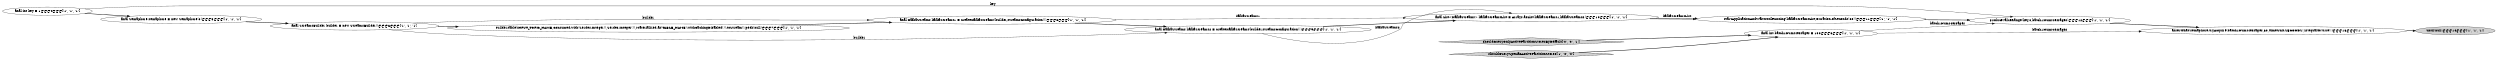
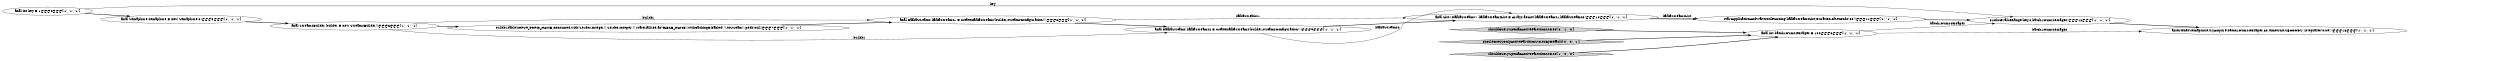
node "shouldQuerySpecificActivePartitionStores['0', '1', '0']": added
node "until(null)@@@14@@@['1', '1', '1']": removed
